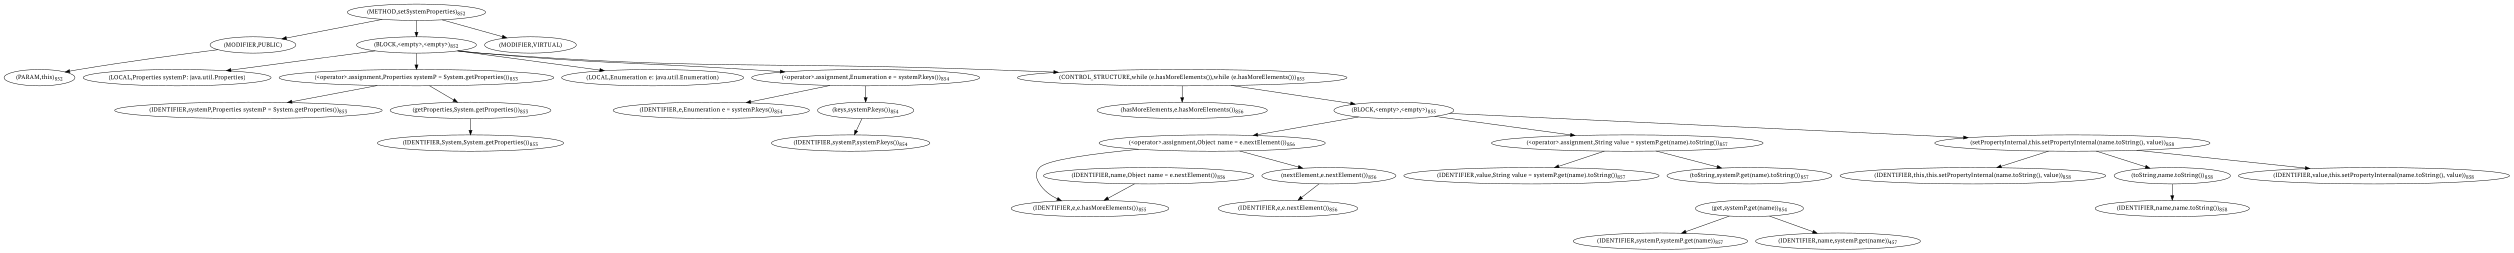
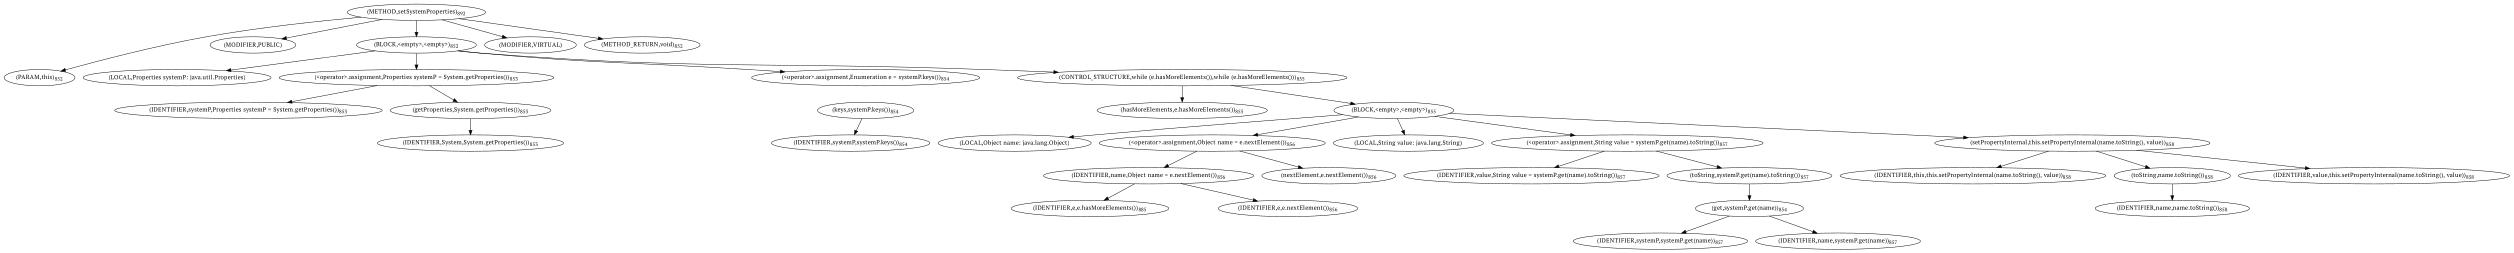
node "(METHOD,setSystemProperties)": text "852" -> "892"
node "(METHOD_RETURN,void)": added
edge "(MODIFIER,PUBLIC)" -> "(PARAM,this)": now "(METHOD,setSystemProperties)" -> "(PARAM,this)"
node "(LOCAL,Enumeration e: java.util.Enumeration)": removed
edge "(<operator>.assignment,Enumeration e = systemP.keys())" -> "(keys,systemP.keys())": removed
node "(IDENTIFIER,e,Enumeration e = systemP.keys())": removed
node "(hasMoreElements,e.hasMoreElements())": text "856" -> "855"
node "(LOCAL,Object name: java.lang.Object)": added
node "(LOCAL,String value: java.lang.String)": added
edge "(<operator>.assignment,Object name = e.nextElement())" -> "(IDENTIFIER,e,e.hasMoreElements())": now "(<operator>.assignment,Object name = e.nextElement())" -> "(IDENTIFIER,name,Object name = e.nextElement())"
edge "(toString,systemP.get(name).toString())" -> "(get,systemP.get(name))": added
edge "(nextElement,e.nextElement())" -> "(IDENTIFIER,e,e.nextElement())": now "(IDENTIFIER,name,Object name = e.nextElement())" -> "(IDENTIFIER,e,e.nextElement())"
node "(IDENTIFIER,e,e.hasMoreElements())": text "855" -> "885"
node "(IDENTIFIER,name,systemP.get(name))": text "457" -> "857"
